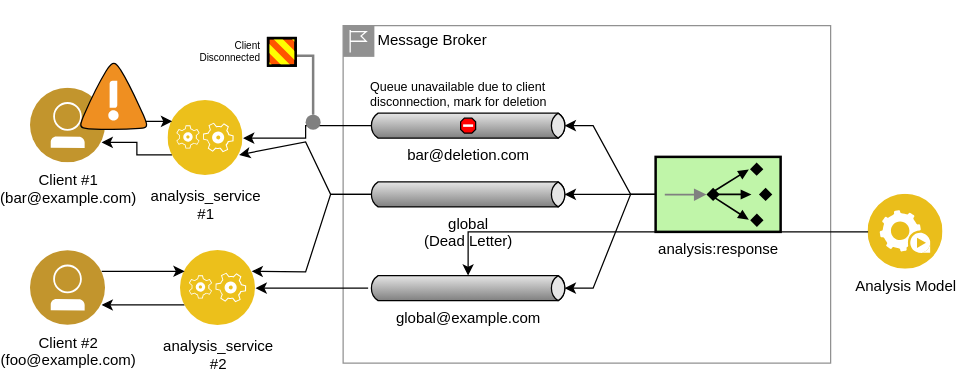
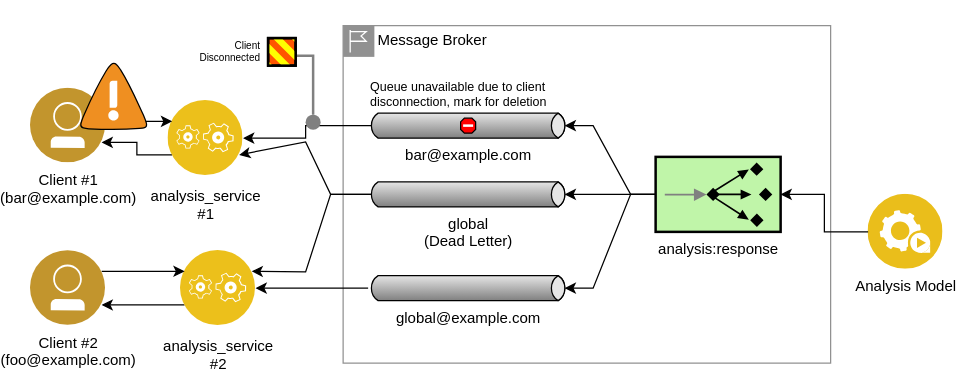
node "bar@deletion.com": label "bar@deletion.com" -> "bar@example.com"
edge "Analysis Model" -> "global@example.com": now "Analysis Model" -> "analysis:response"
